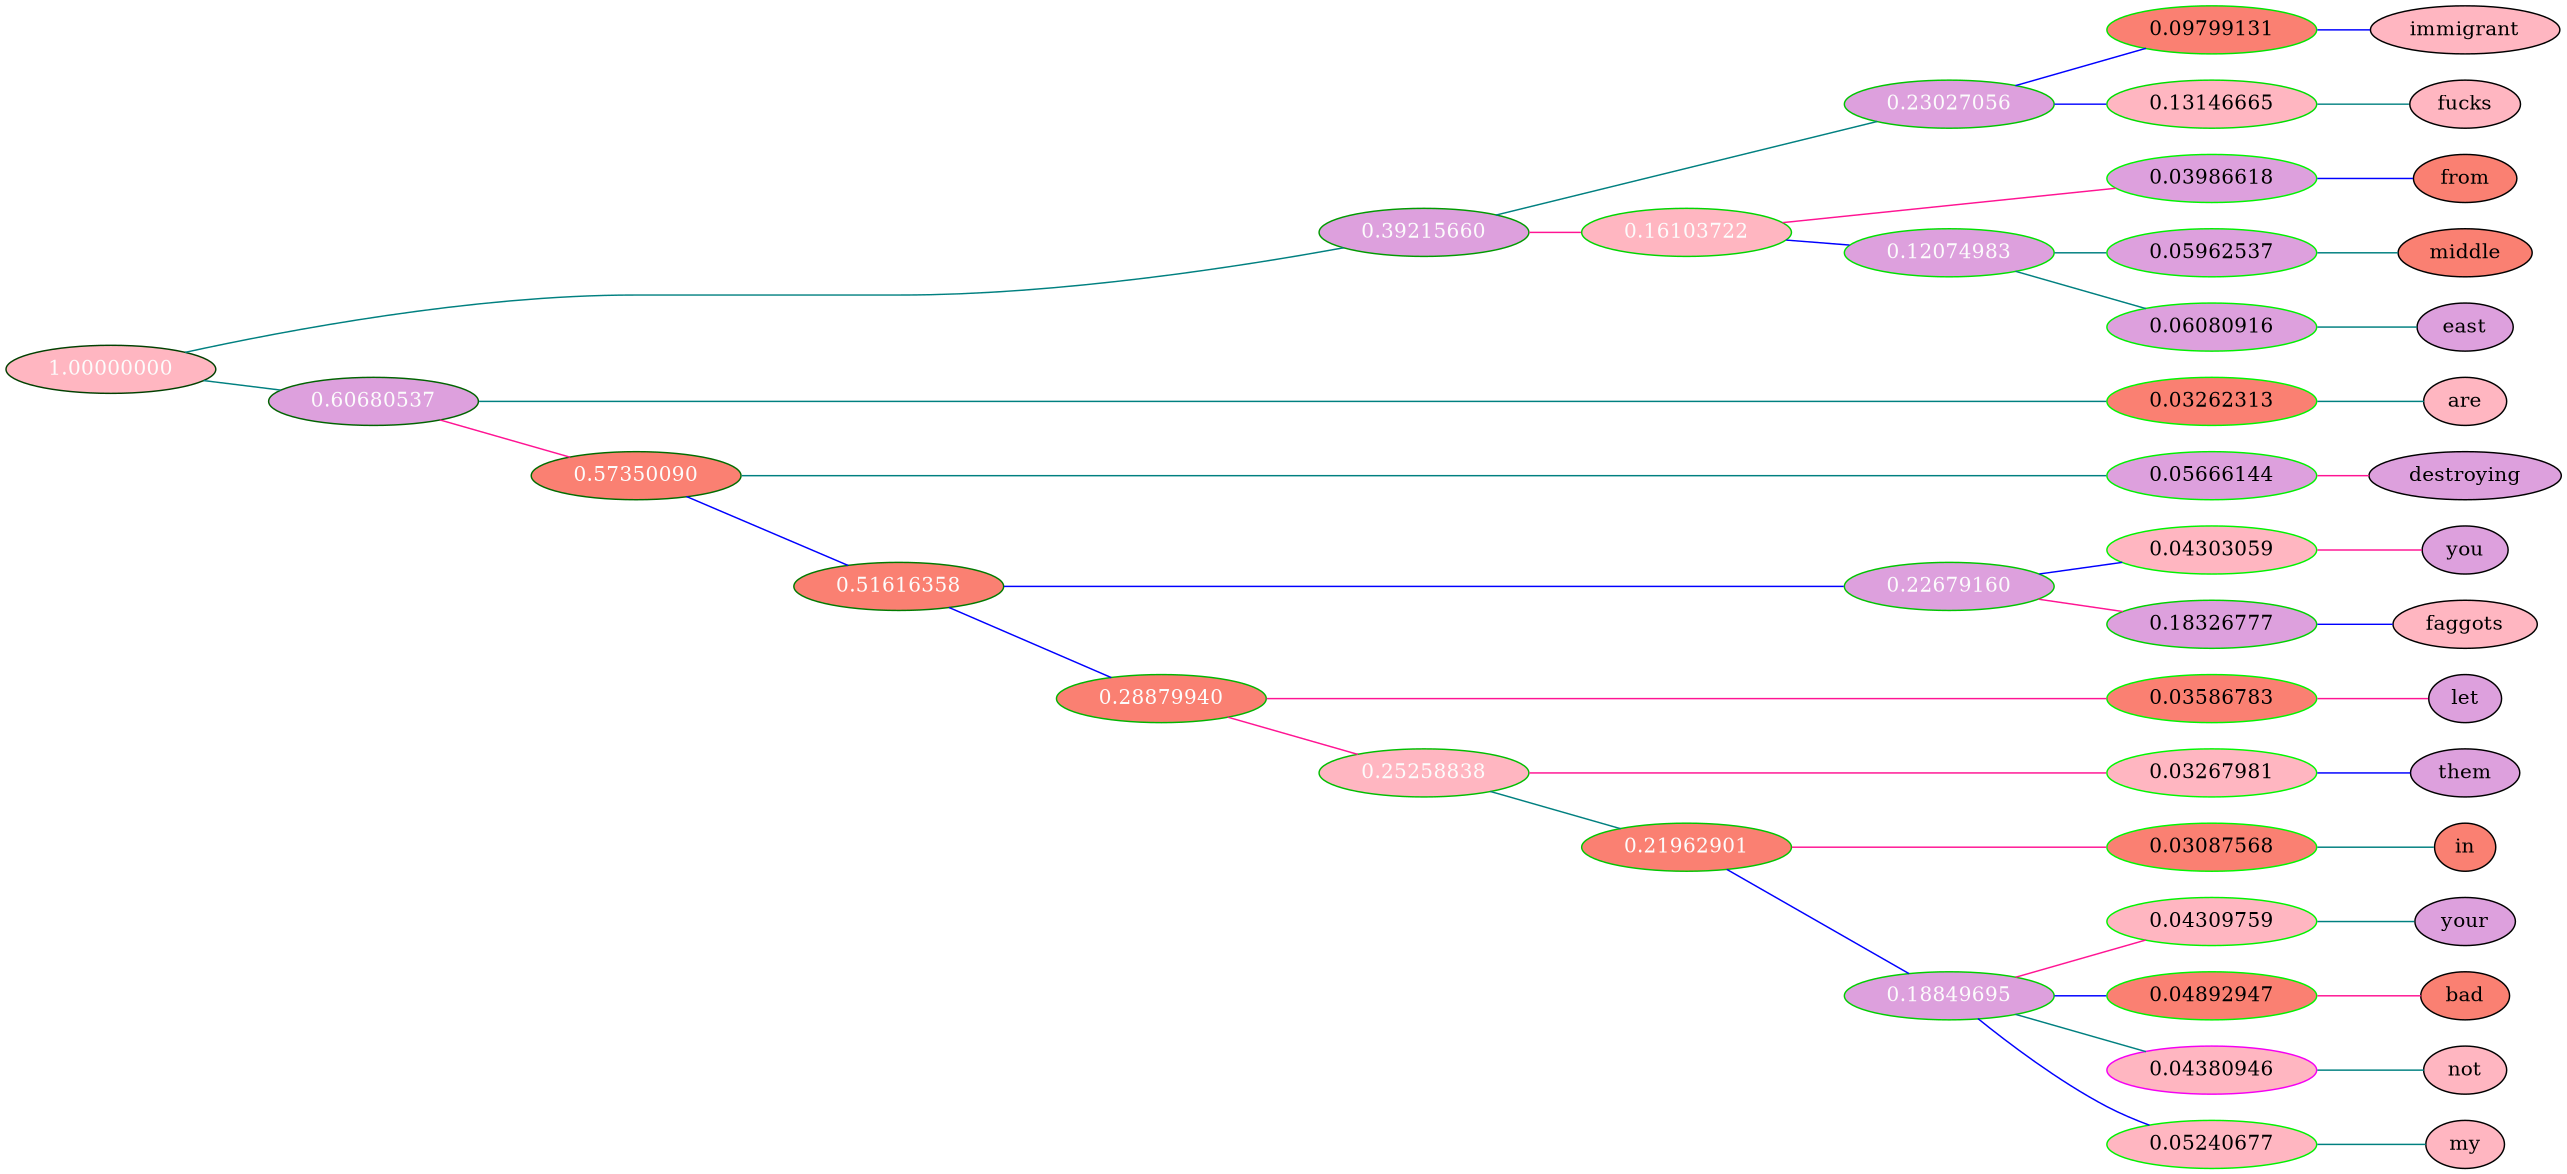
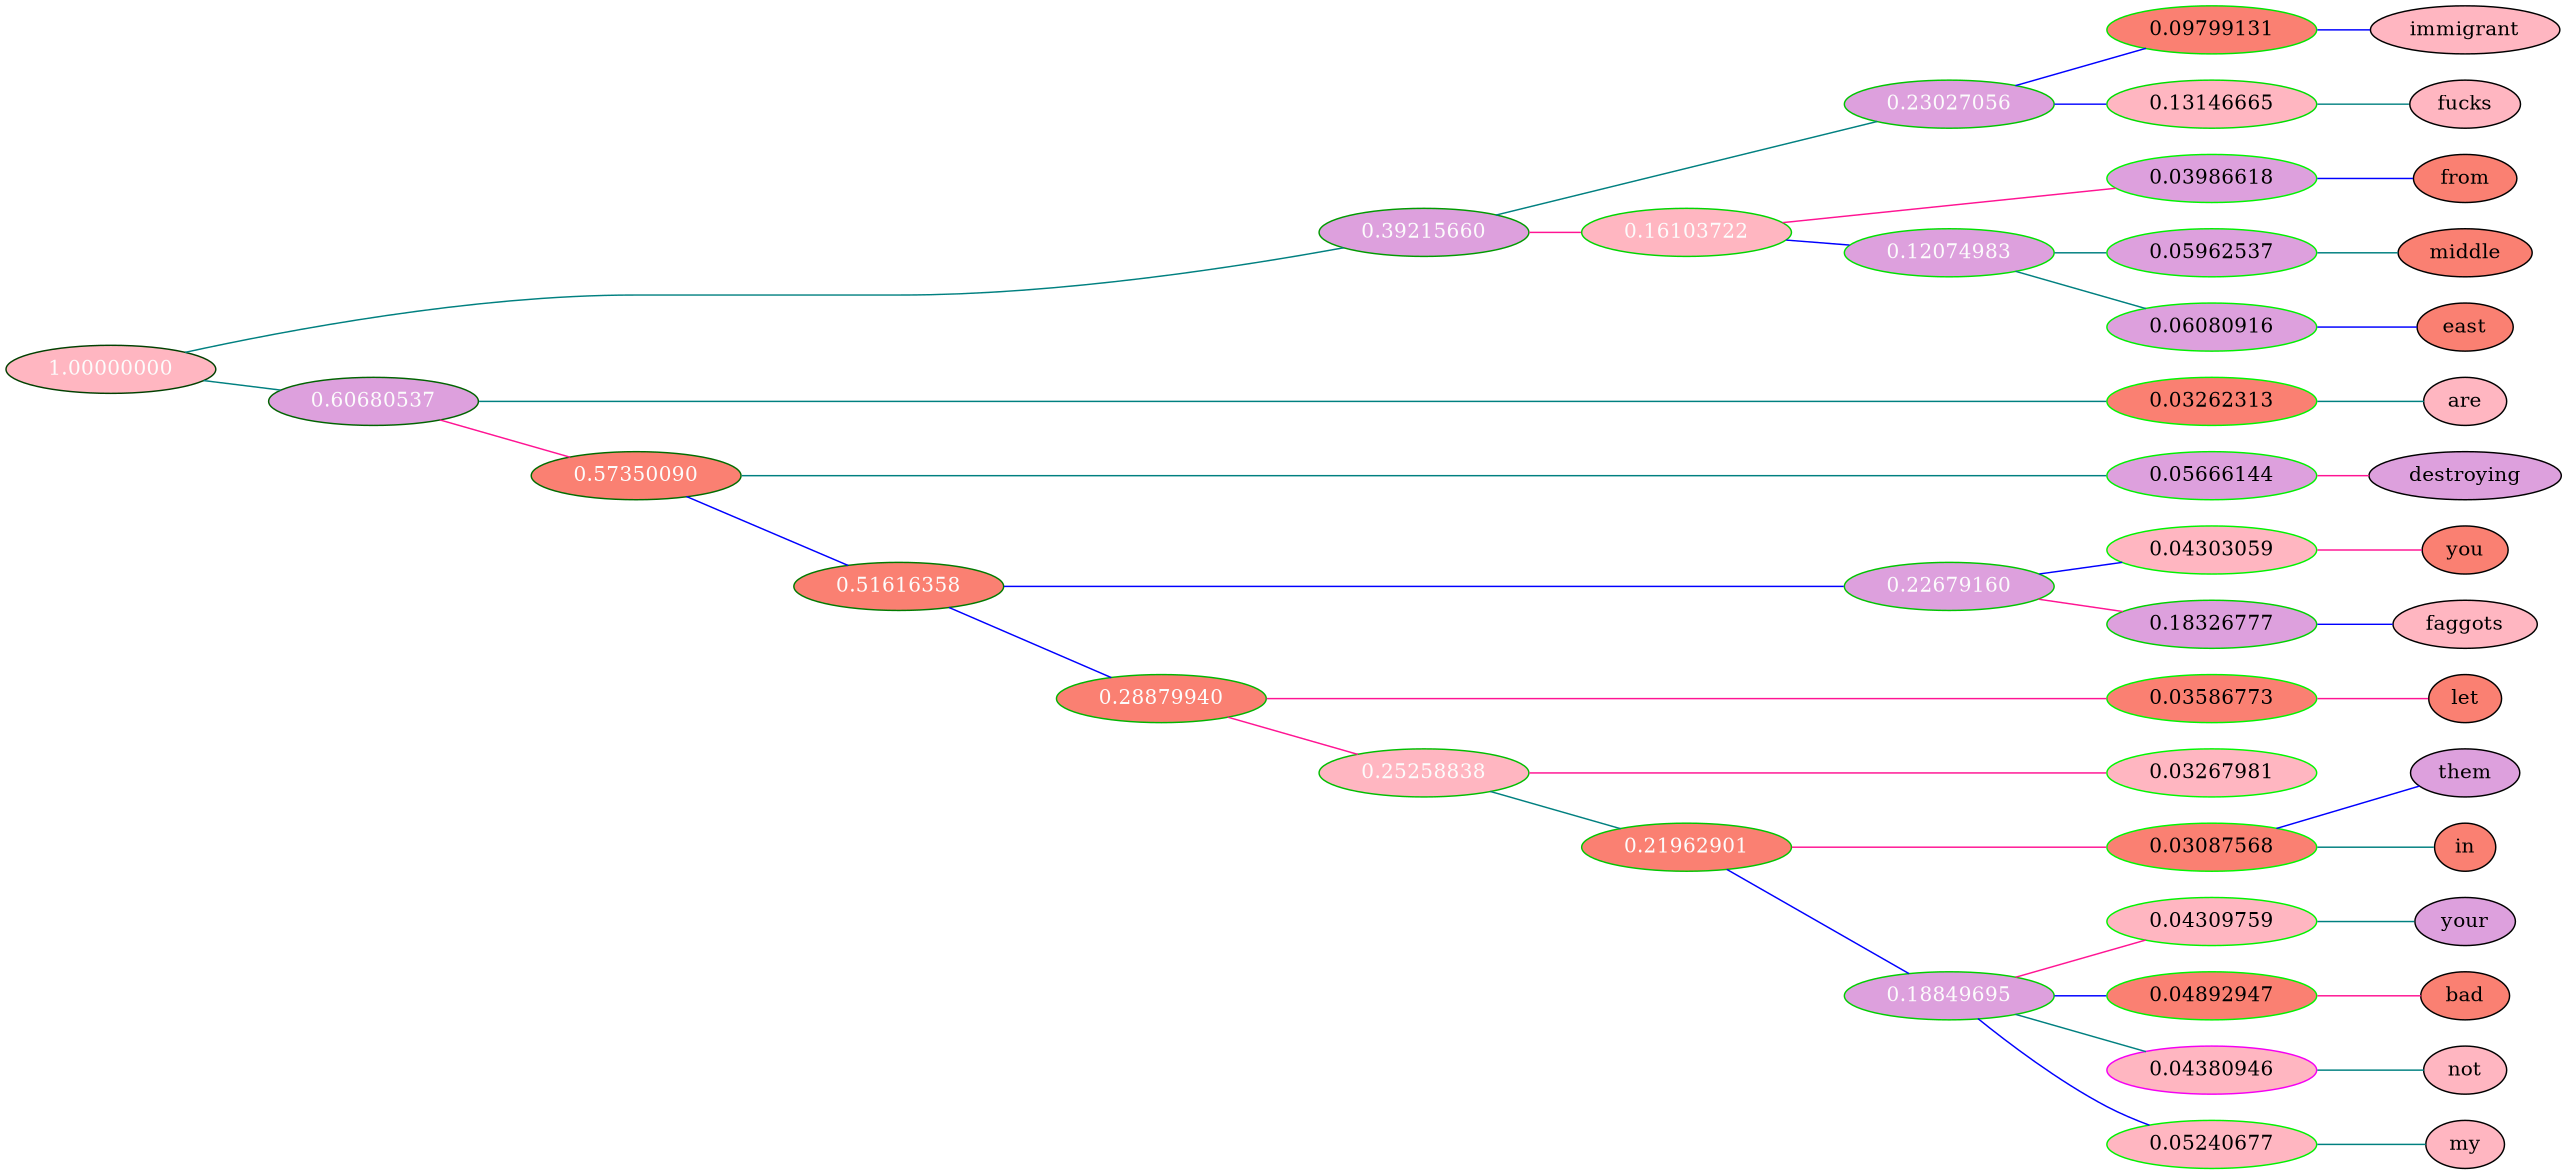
edge "0.06080916" -- "east": color teal -> blue
node "east": fillcolor plum -> salmon
node "you": fillcolor plum -> salmon
node "0.03586783": label "0.03586783" -> "0.03586773"
node "let": fillcolor plum -> salmon
edge "0.03267981" -- "them": now "0.03087568" -- "them"
